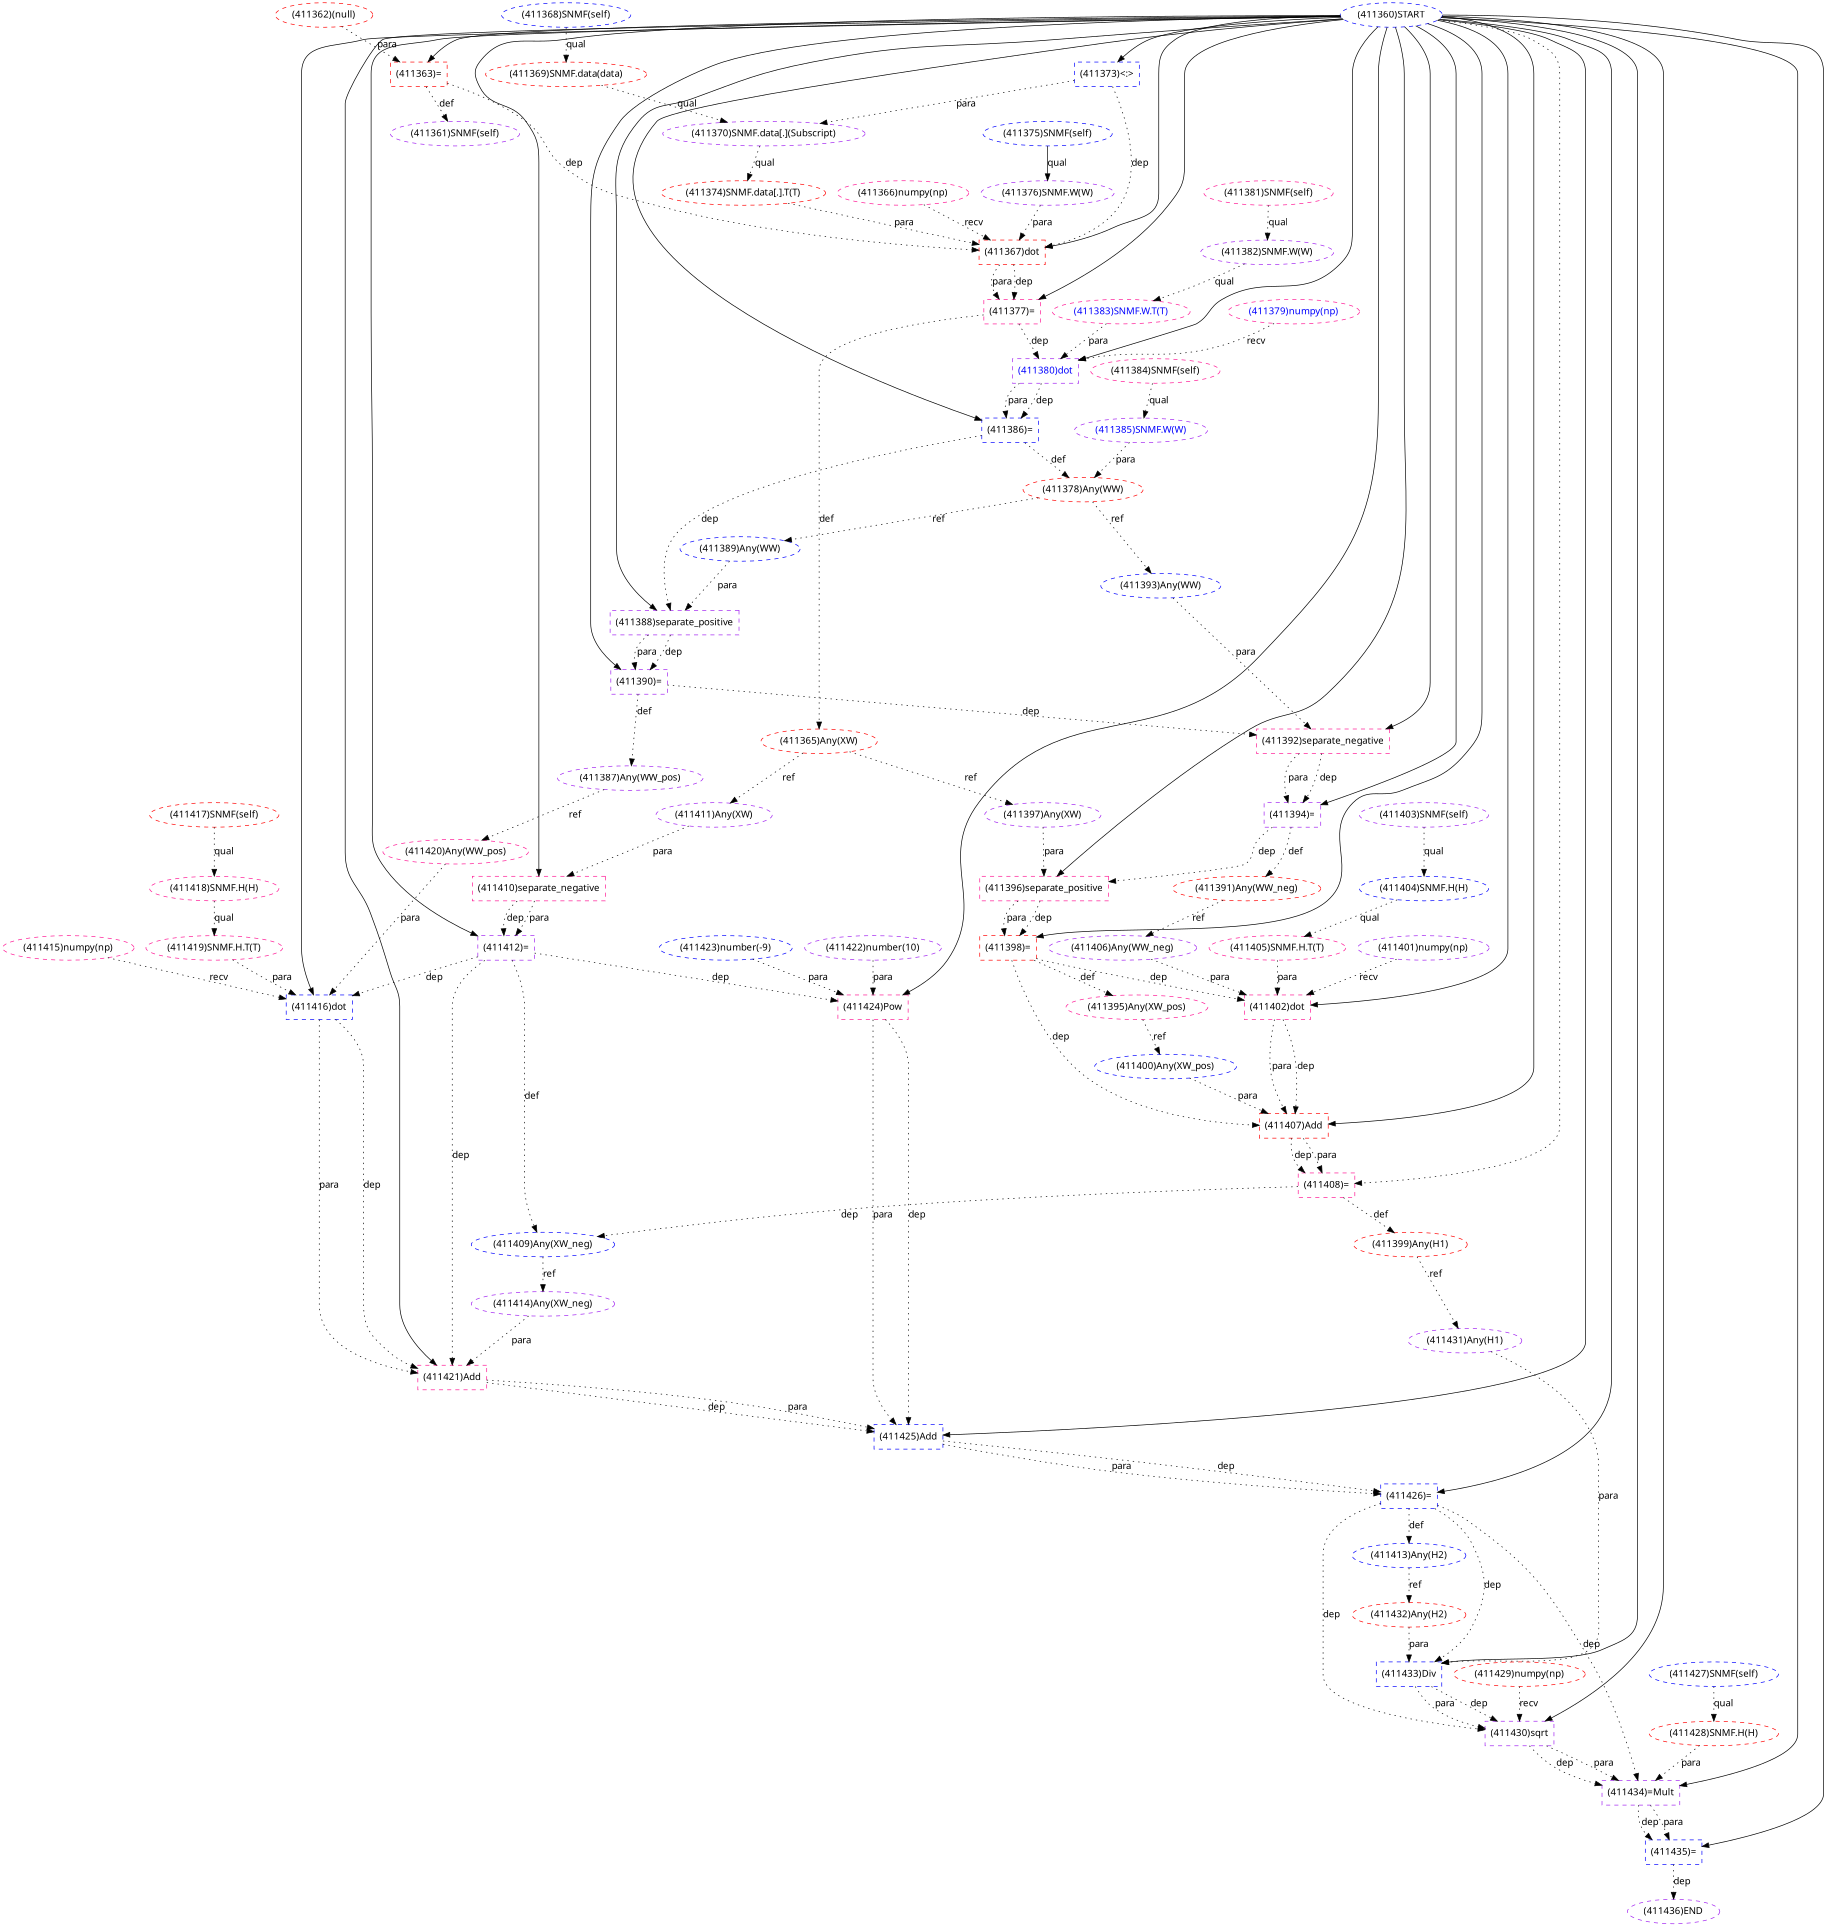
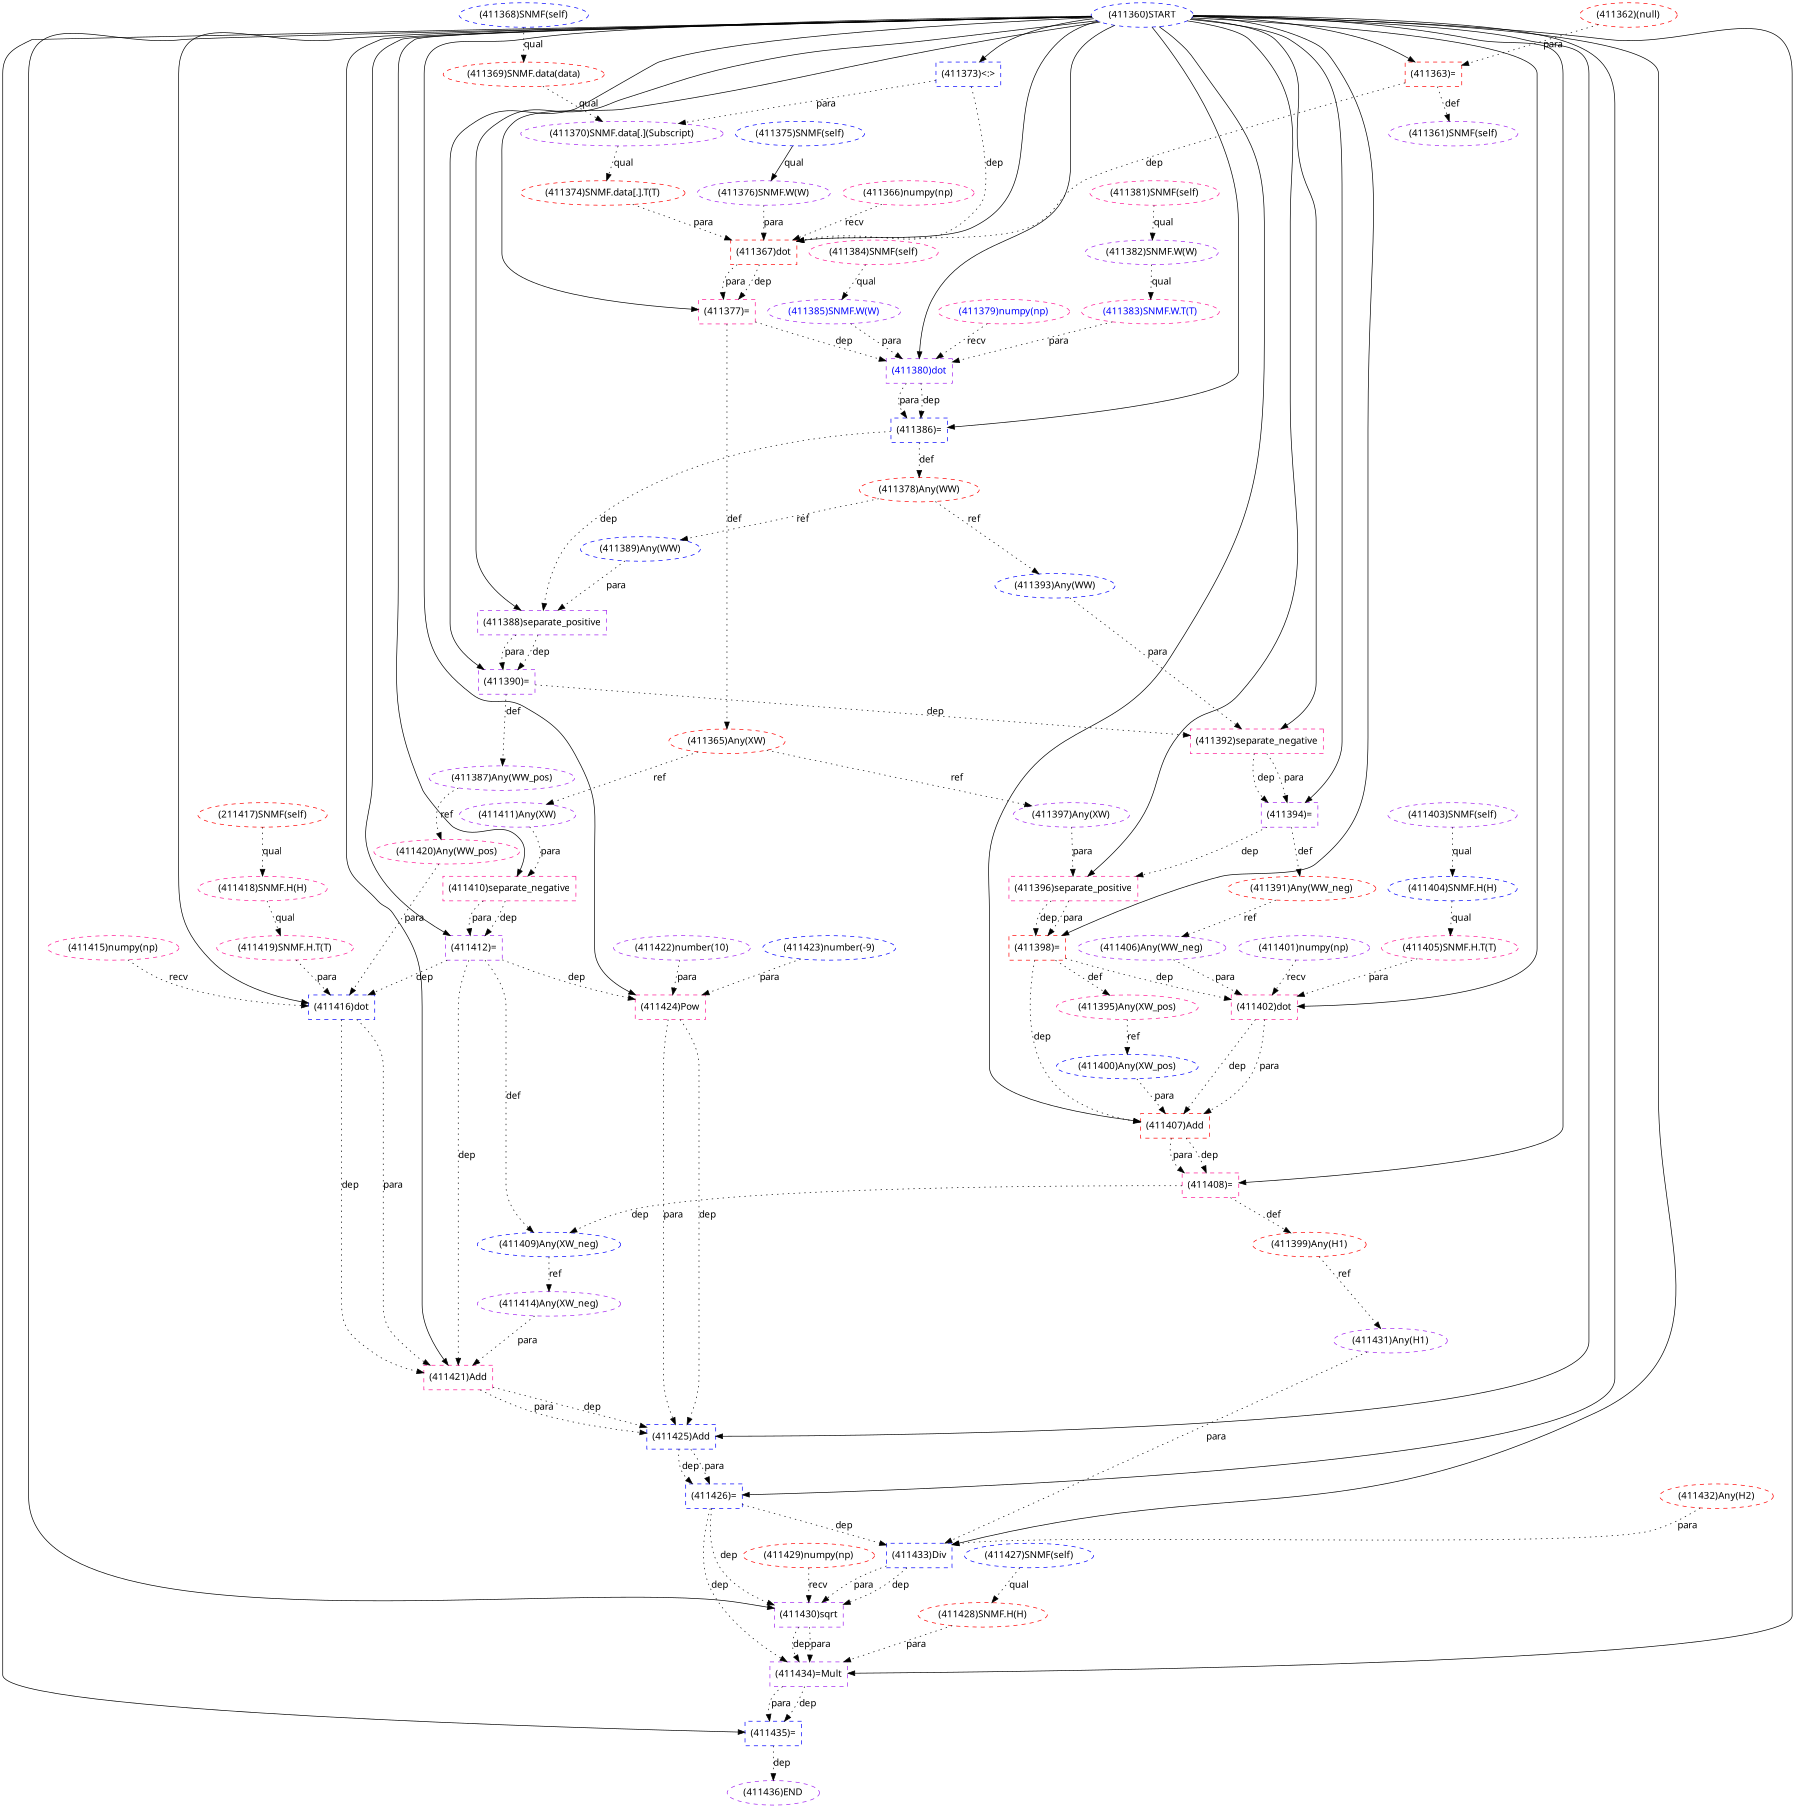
edge "(411385)SNMF.W(W)" -> "(411378)Any(WW)": now "(411385)SNMF.W(W)" -> "(411380)dot"
edge "(411360)START" -> "(411408)=": style dotted -> solid
node "(411417)SNMF(self)": label "(411417)SNMF(self)" -> "(211417)SNMF(self)"
node "(411413)Any(H2)": removed
